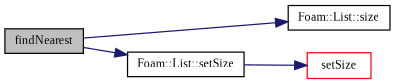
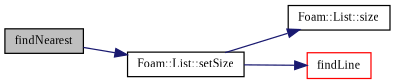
edge "findNearest" -> "Foam::List::size": now "Foam::List::setSize" -> "Foam::List::size"
node "setSize": label "setSize" -> "findLine"
